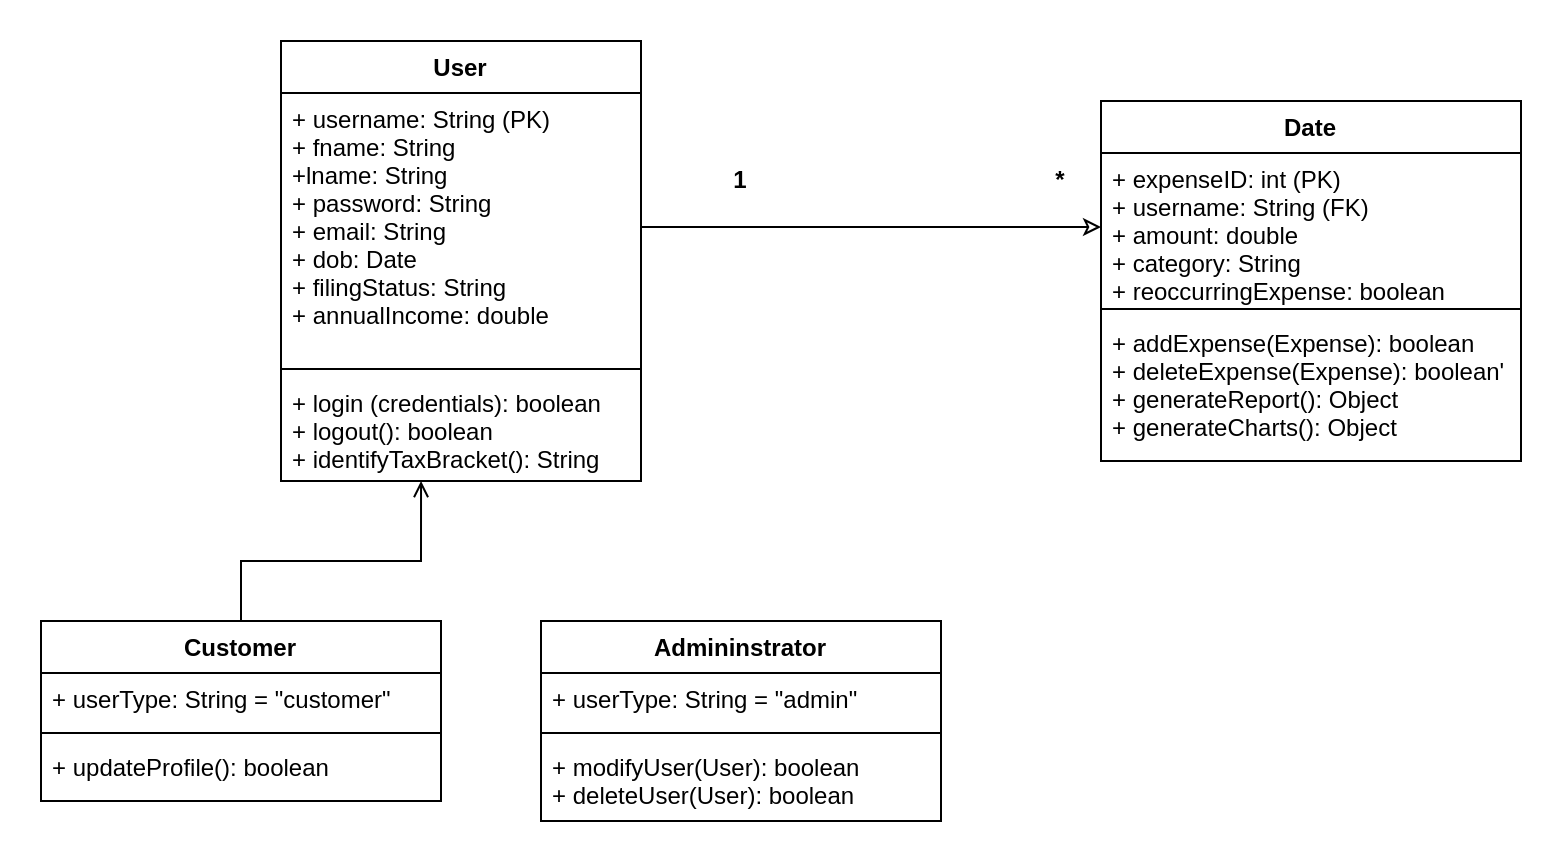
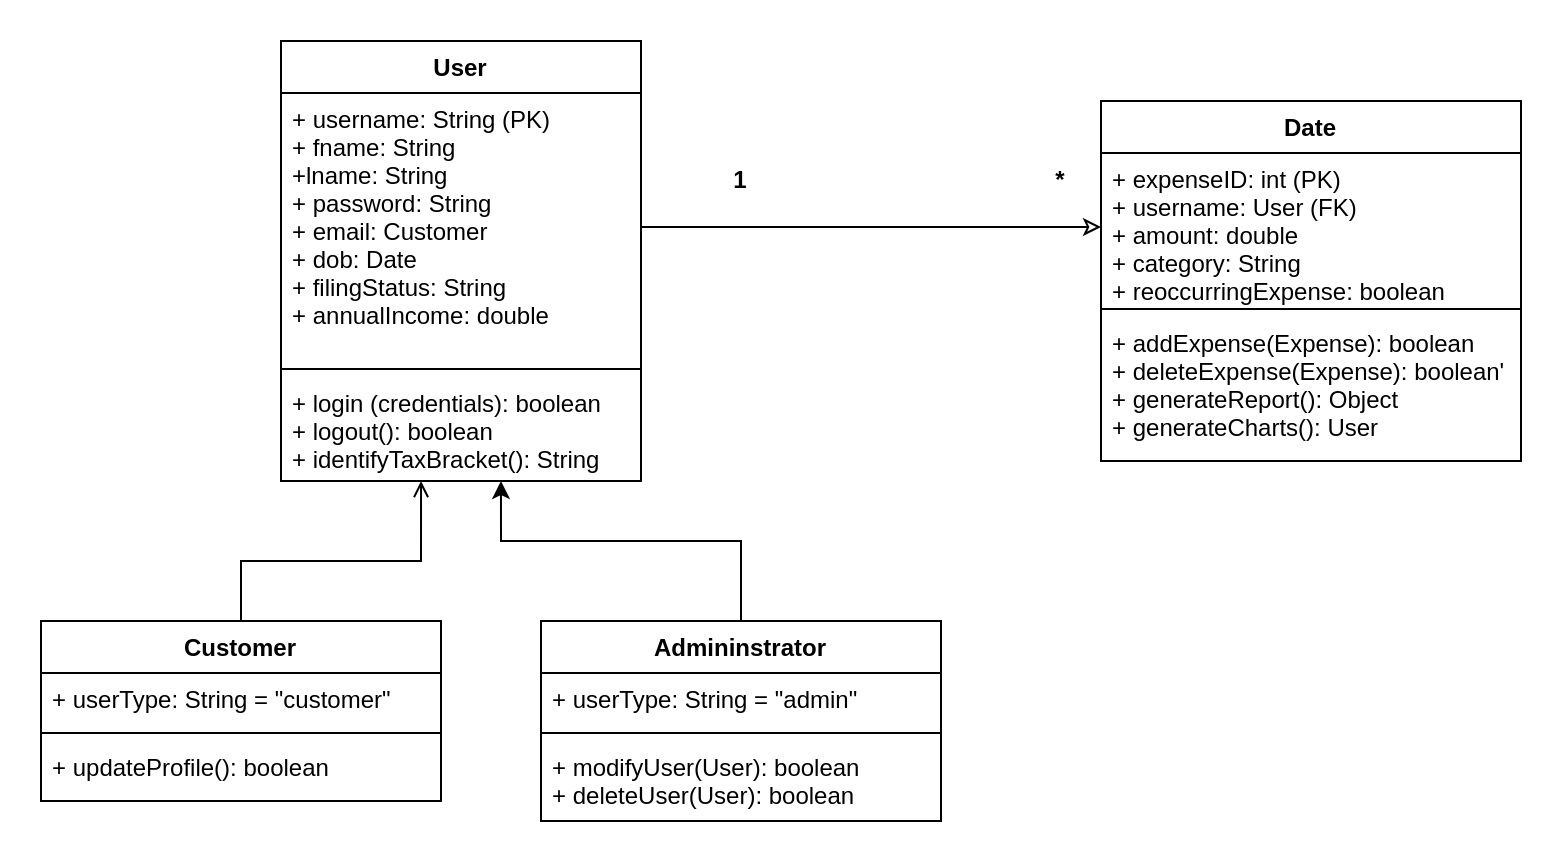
node "+ username: String (PK) + fname: String +lname: String + password: String + email: String + dob: Date + filingStatus: String + annualIncome: double": label "+ username: String (PK) + fname: String +lname: String + password: String + email: String + dob: Date + filingStatus: String + annualIncome: double" -> "+ username: String (PK) + fname: String +lname: String + password: String + email: Customer + dob: Date + filingStatus: String + annualIncome: double"
node "+ expenseID: int (PK) + username: String (FK) + amount: double + category: String + reoccurringExpense: boolean": label "+ expenseID: int (PK) + username: String (FK) + amount: double + category: String + reoccurringExpense: boolean" -> "+ expenseID: int (PK) + username: User (FK) + amount: double + category: String + reoccurringExpense: boolean"
node "+ addExpense(Expense): boolean + deleteExpense(Expense): boolean' + generateReport(): Object + generateCharts(): Object": label "+ addExpense(Expense): boolean + deleteExpense(Expense): boolean' + generateReport(): Object + generateCharts(): Object" -> "+ addExpense(Expense): boolean + deleteExpense(Expense): boolean' + generateReport(): Object + generateCharts(): User"
edge "Admininstrator" -> "+ login (credentials): boolean + logout(): boolean + identifyTaxBracket(): String": added
